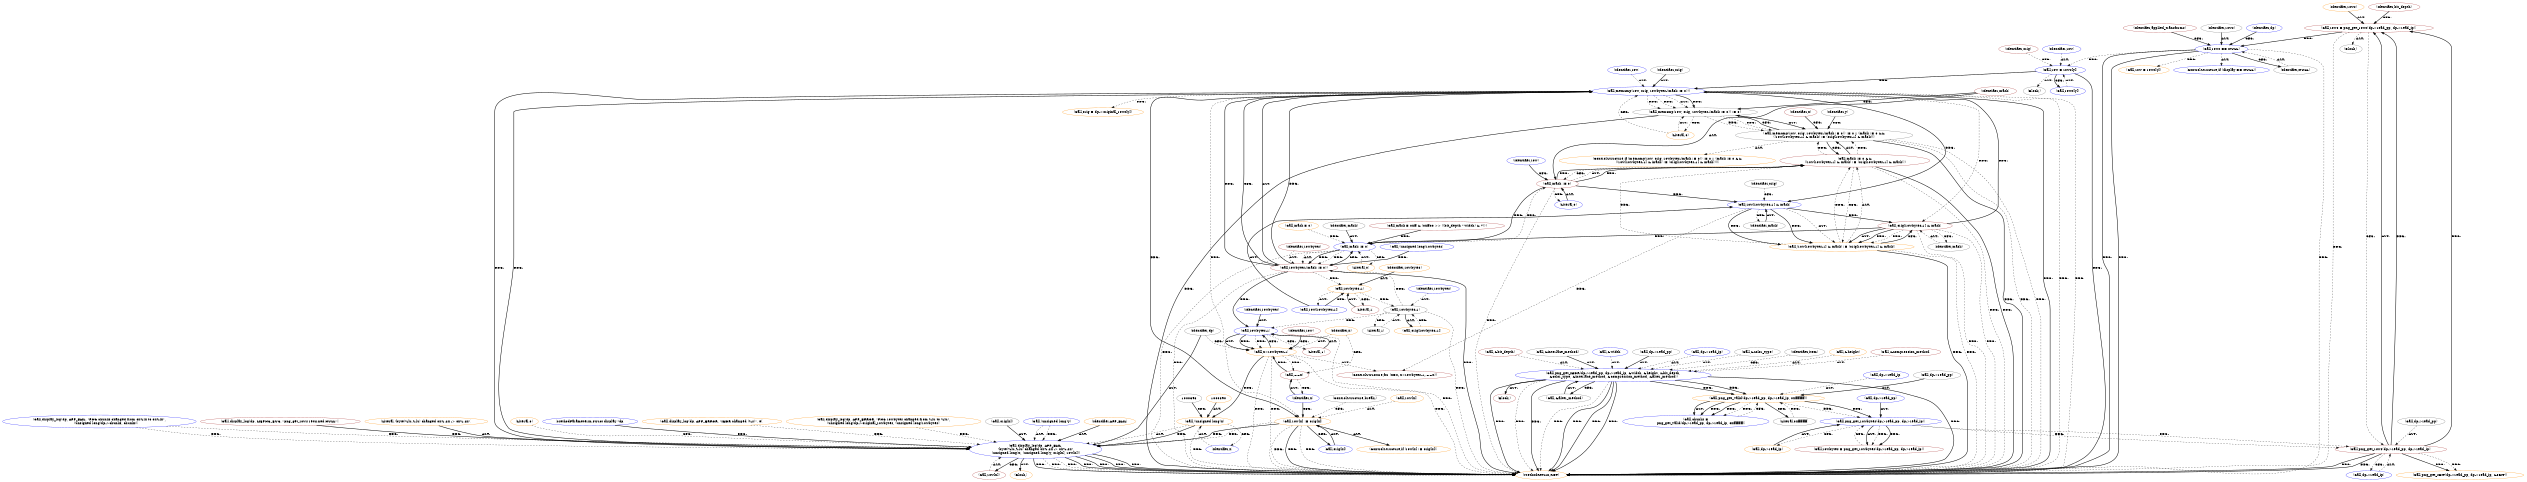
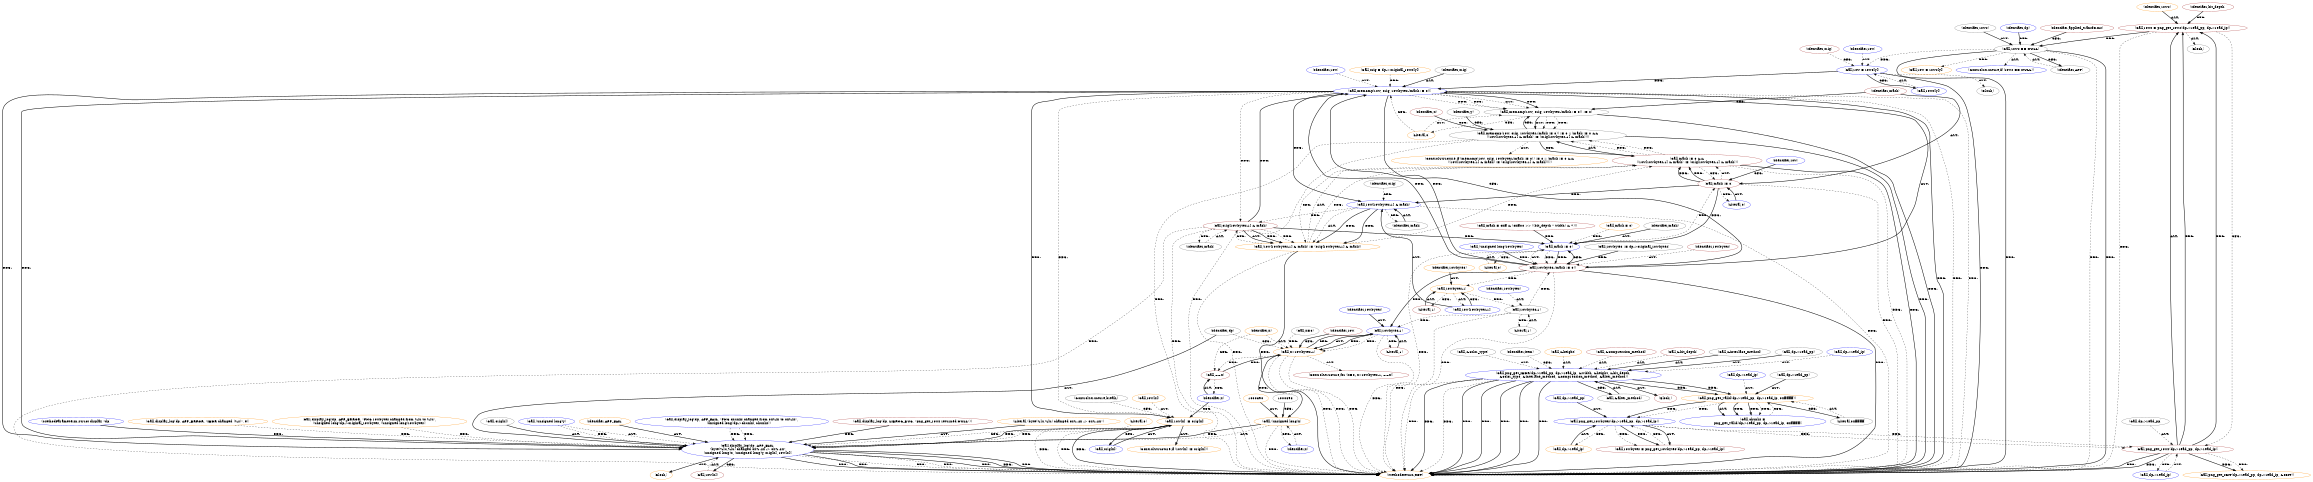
node "(Call,rows == NULL)": color blue -> gray40
node "(ControlStructure,if (display == NULL))": label "(ControlStructure,if (display == NULL))" -> "(ControlStructure,if (rows == NULL))"
node "(Identifier,NULL)": label "(Identifier,NULL)" -> "(Identifier,APP)"
edge "(Call,memcmp(row, orig, rowbytes-(mask != 0)))" -> "(Call,orig = dp->original_rows[y])": reversed
edge "(Call,row[rowbytes-1] & mask)" -> "(Call,orig[rowbytes-1] & mask)": style bold -> dashed
edge "(Call,(row[rowbytes-1] & mask) != (orig[rowbytes-1] & mask))" -> "(Call,orig[rowbytes-1] & mask)": style bold -> dashed
node "(Call,rowbytes != dp->original_rowbytes)": added
edge "(Call,row[rowbytes-1] & mask)" -> "(ControlStructure,for (x=0; x<rowbytes-1; ++x))": now "(Call,row[rowbytes-1] & mask)" -> "(MethodReturn,RET)"
node "(Call,x=0)": added
node "(Call,orig[rowbytes-1])": removed
node "(Call,&width)": removed
edge "(Literal,0xffffffff)" -> "(Call,png_get_valid(dp->read_pp, dp->read_ip, 0xffffffff))": label "DDG: " -> "AST: "
